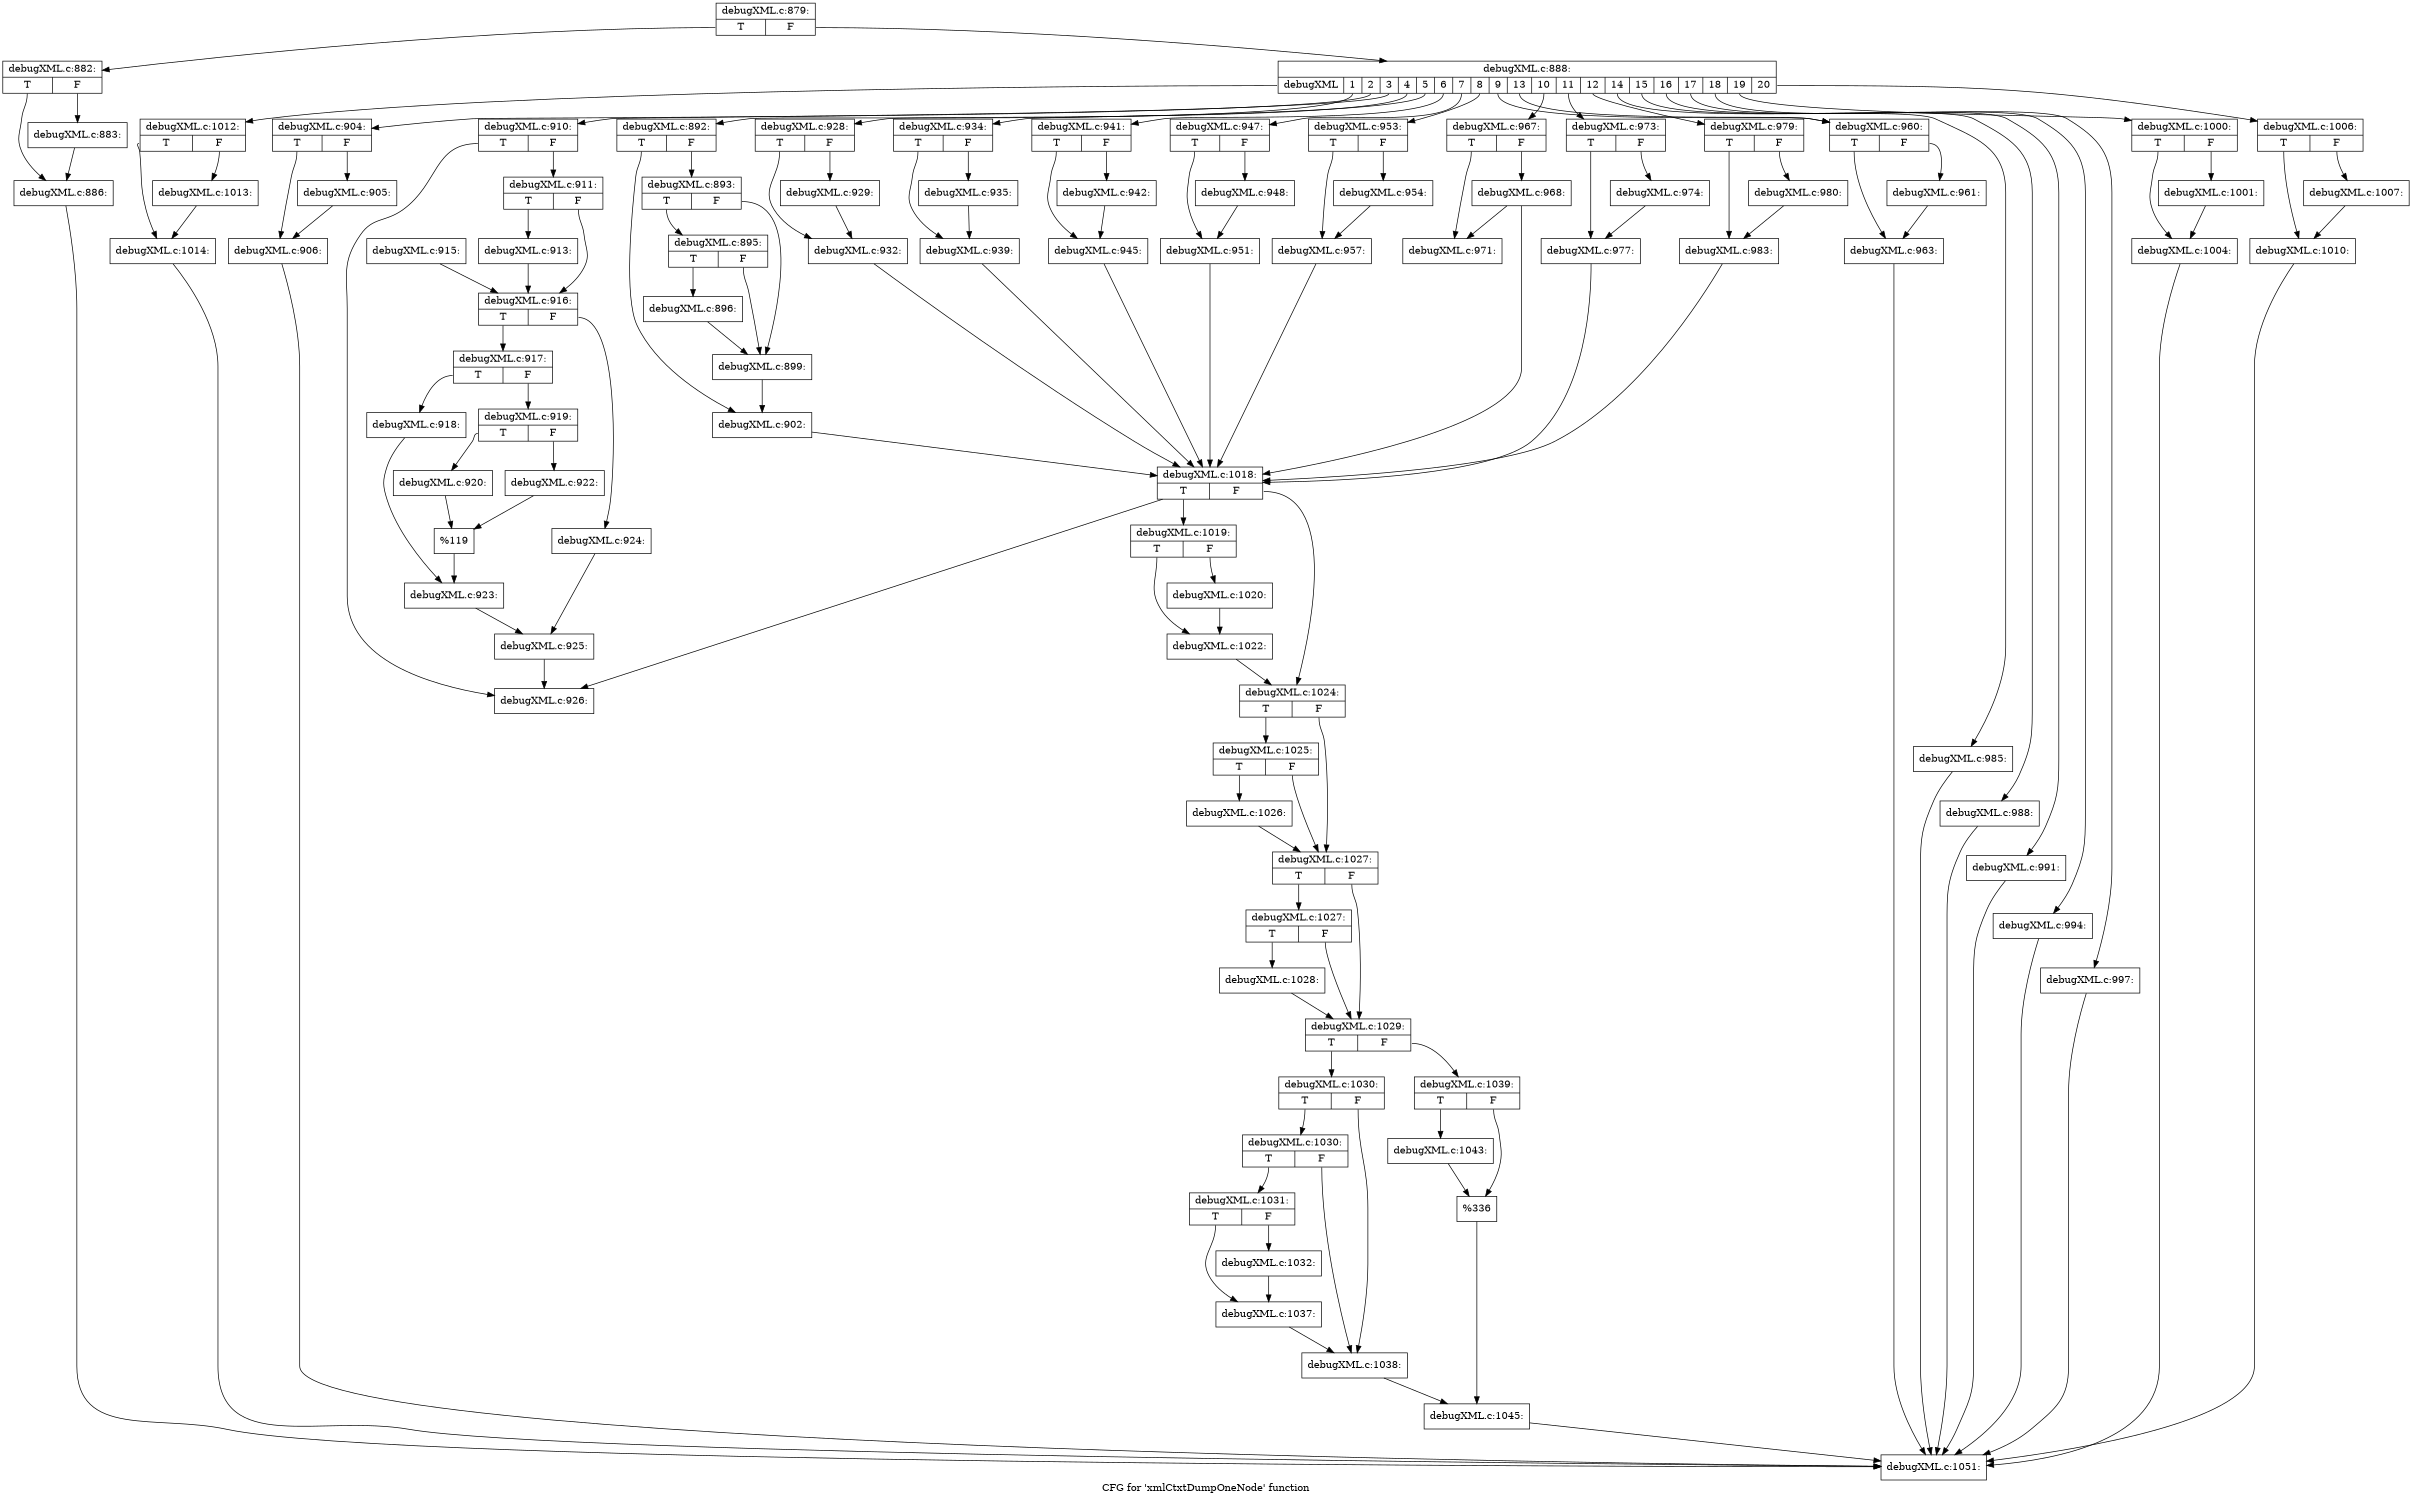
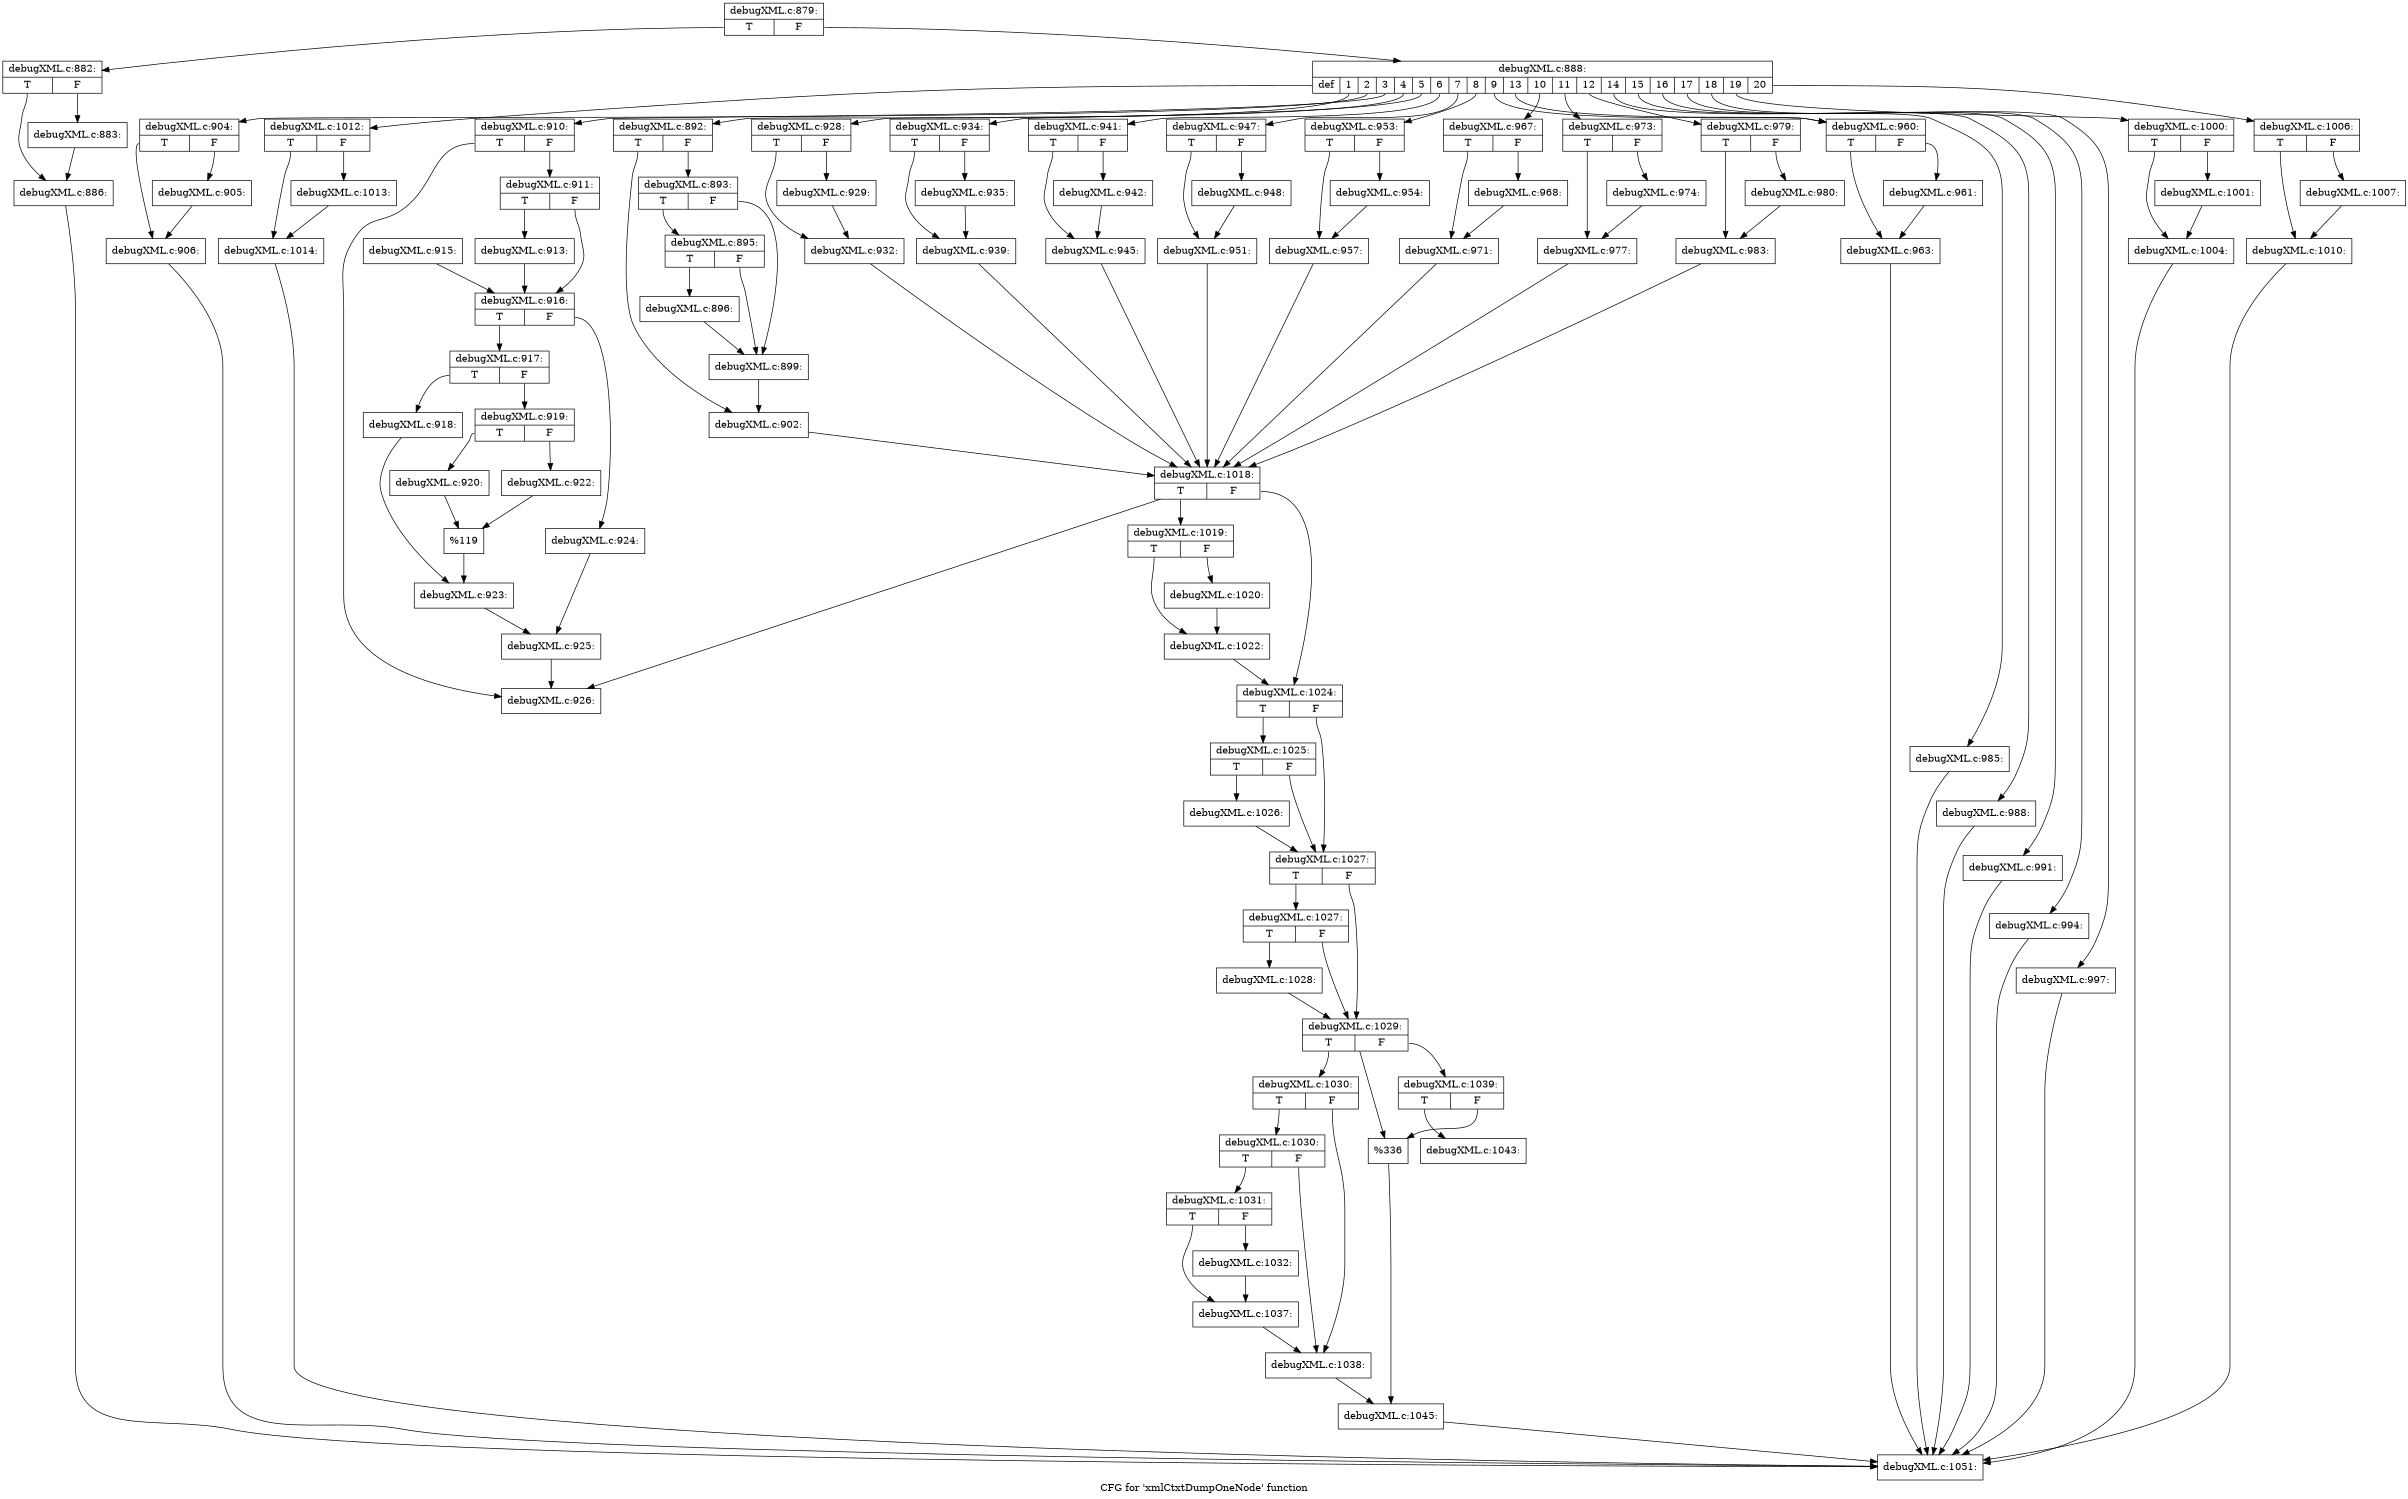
node "debugXML.c:888:": text "debugXML" -> "def"
edge "debugXML.c:968:" -> "debugXML.c:1018:": now "debugXML.c:971:" -> "debugXML.c:1018:"
edge "debugXML.c:1043:" -> "%336": now "debugXML.c:1029:" -> "%336"
